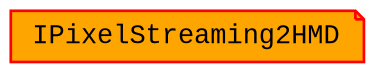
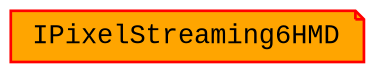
node "IPixelStreaming2HMD": label "IPixelStreaming2HMD" -> "IPixelStreaming6HMD"
